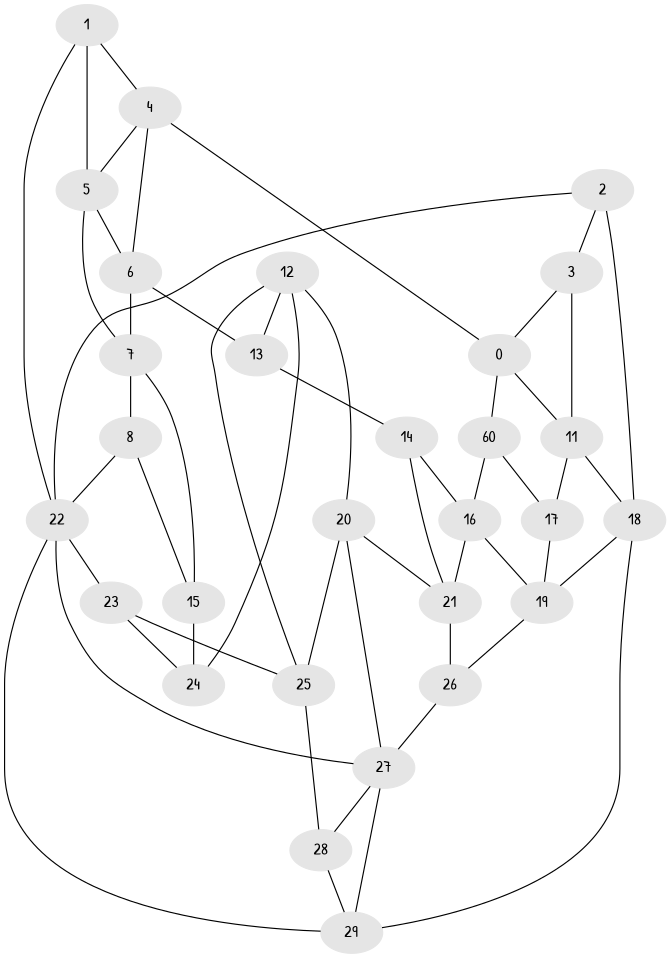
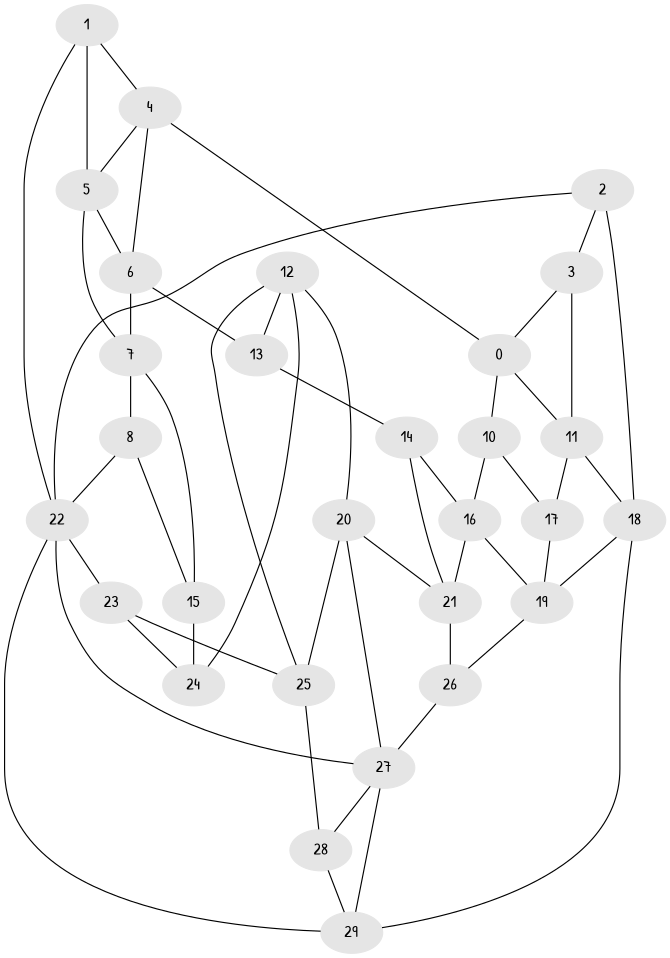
node "60": label "60" -> "10"
